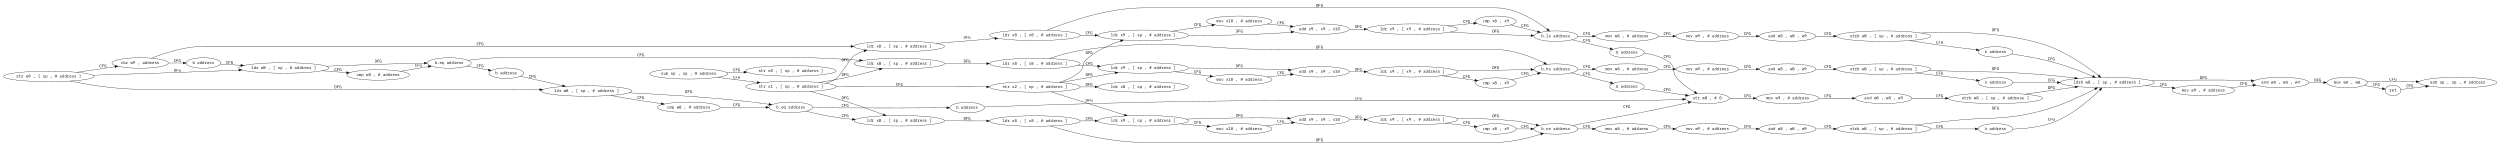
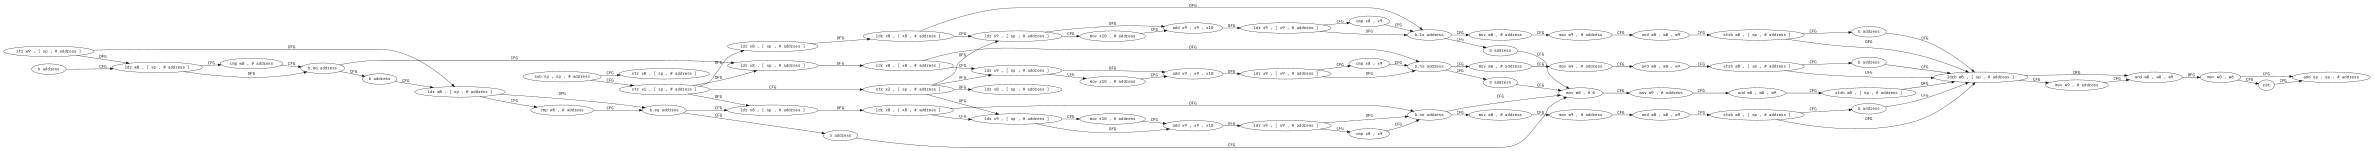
node "cbz w9 , address": removed
node "str w8 , # 0": label "str w8 , # 0" -> "mov w8 , # 0"
